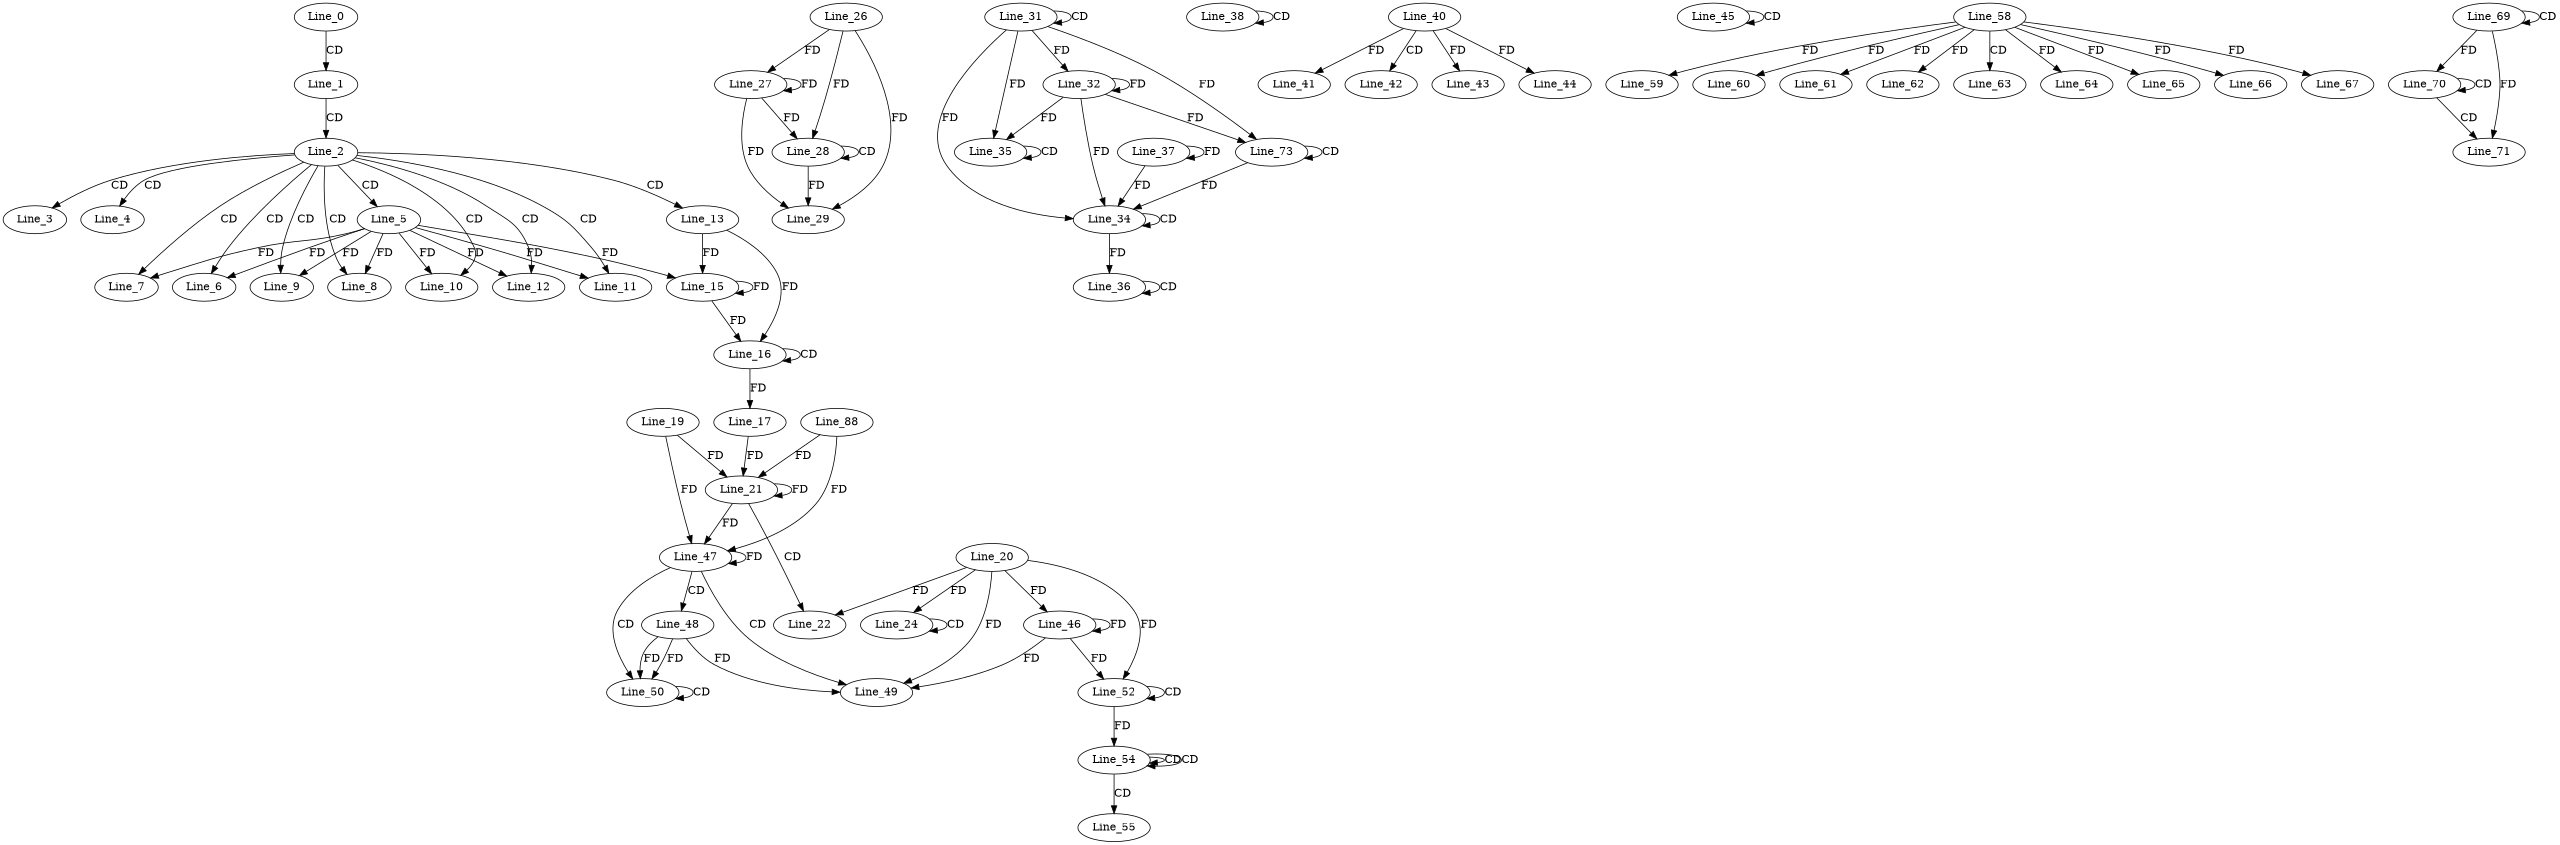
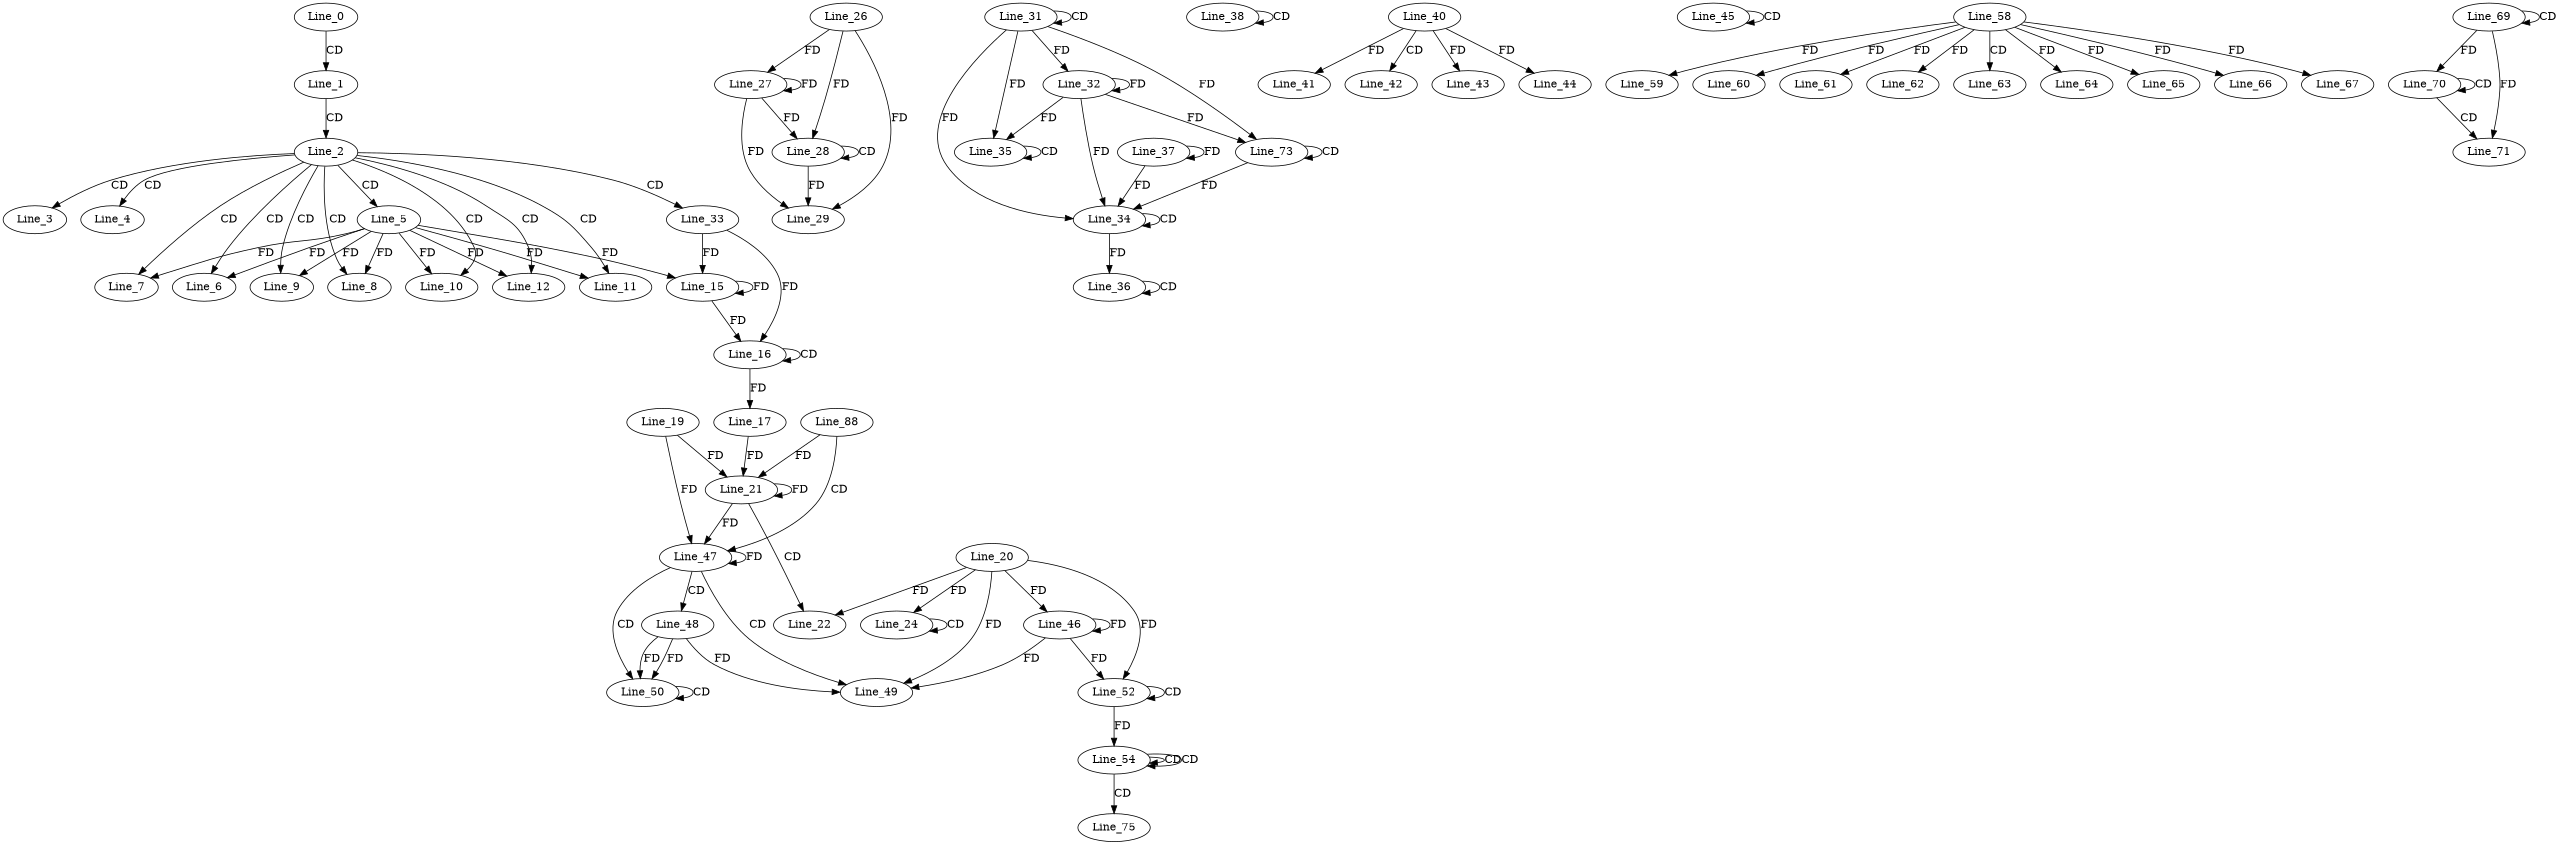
node "Line_13": label "Line_13" -> "Line_33"
edge "Line_88" -> "Line_47": label "FD" -> "CD"
node "Line_55": label "Line_55" -> "Line_75"
